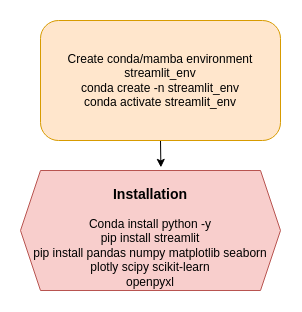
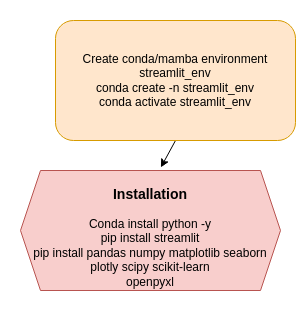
node "Create conda/mamba environment streamlit_env conda create -n streamlit_env conda activate streamlit_env": moved (161, 81) -> (176, 81)
